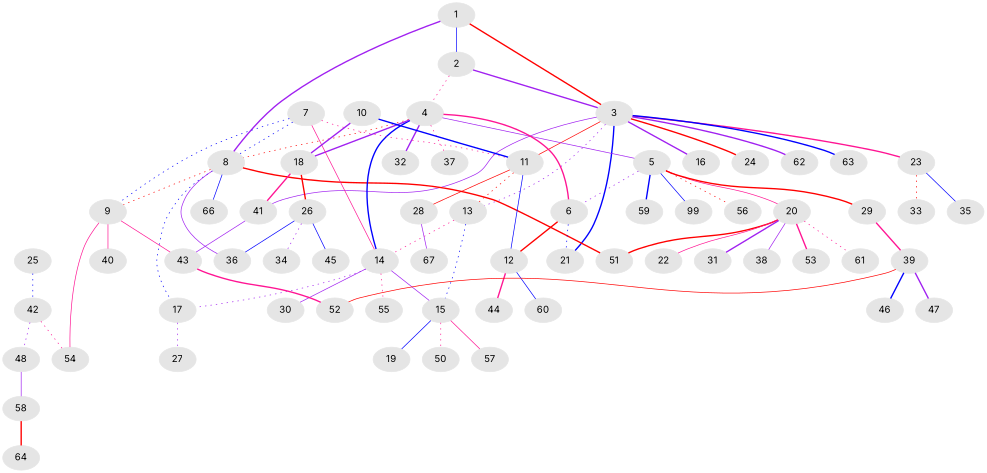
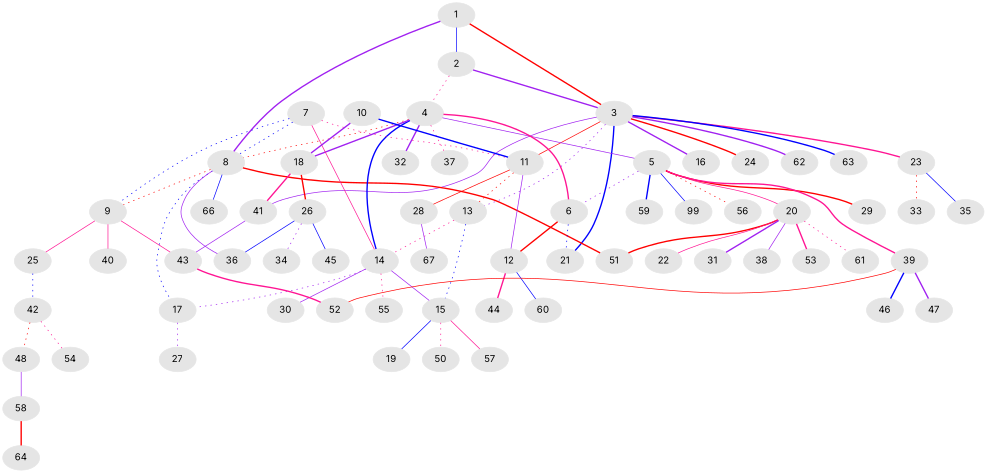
edge "11" -- "12": color blue -> purple
edge "29" -- "39": now "5" -- "39"
edge "9" -- "54": now "9" -- "25"
edge "42" -- "48": color purple -> red
